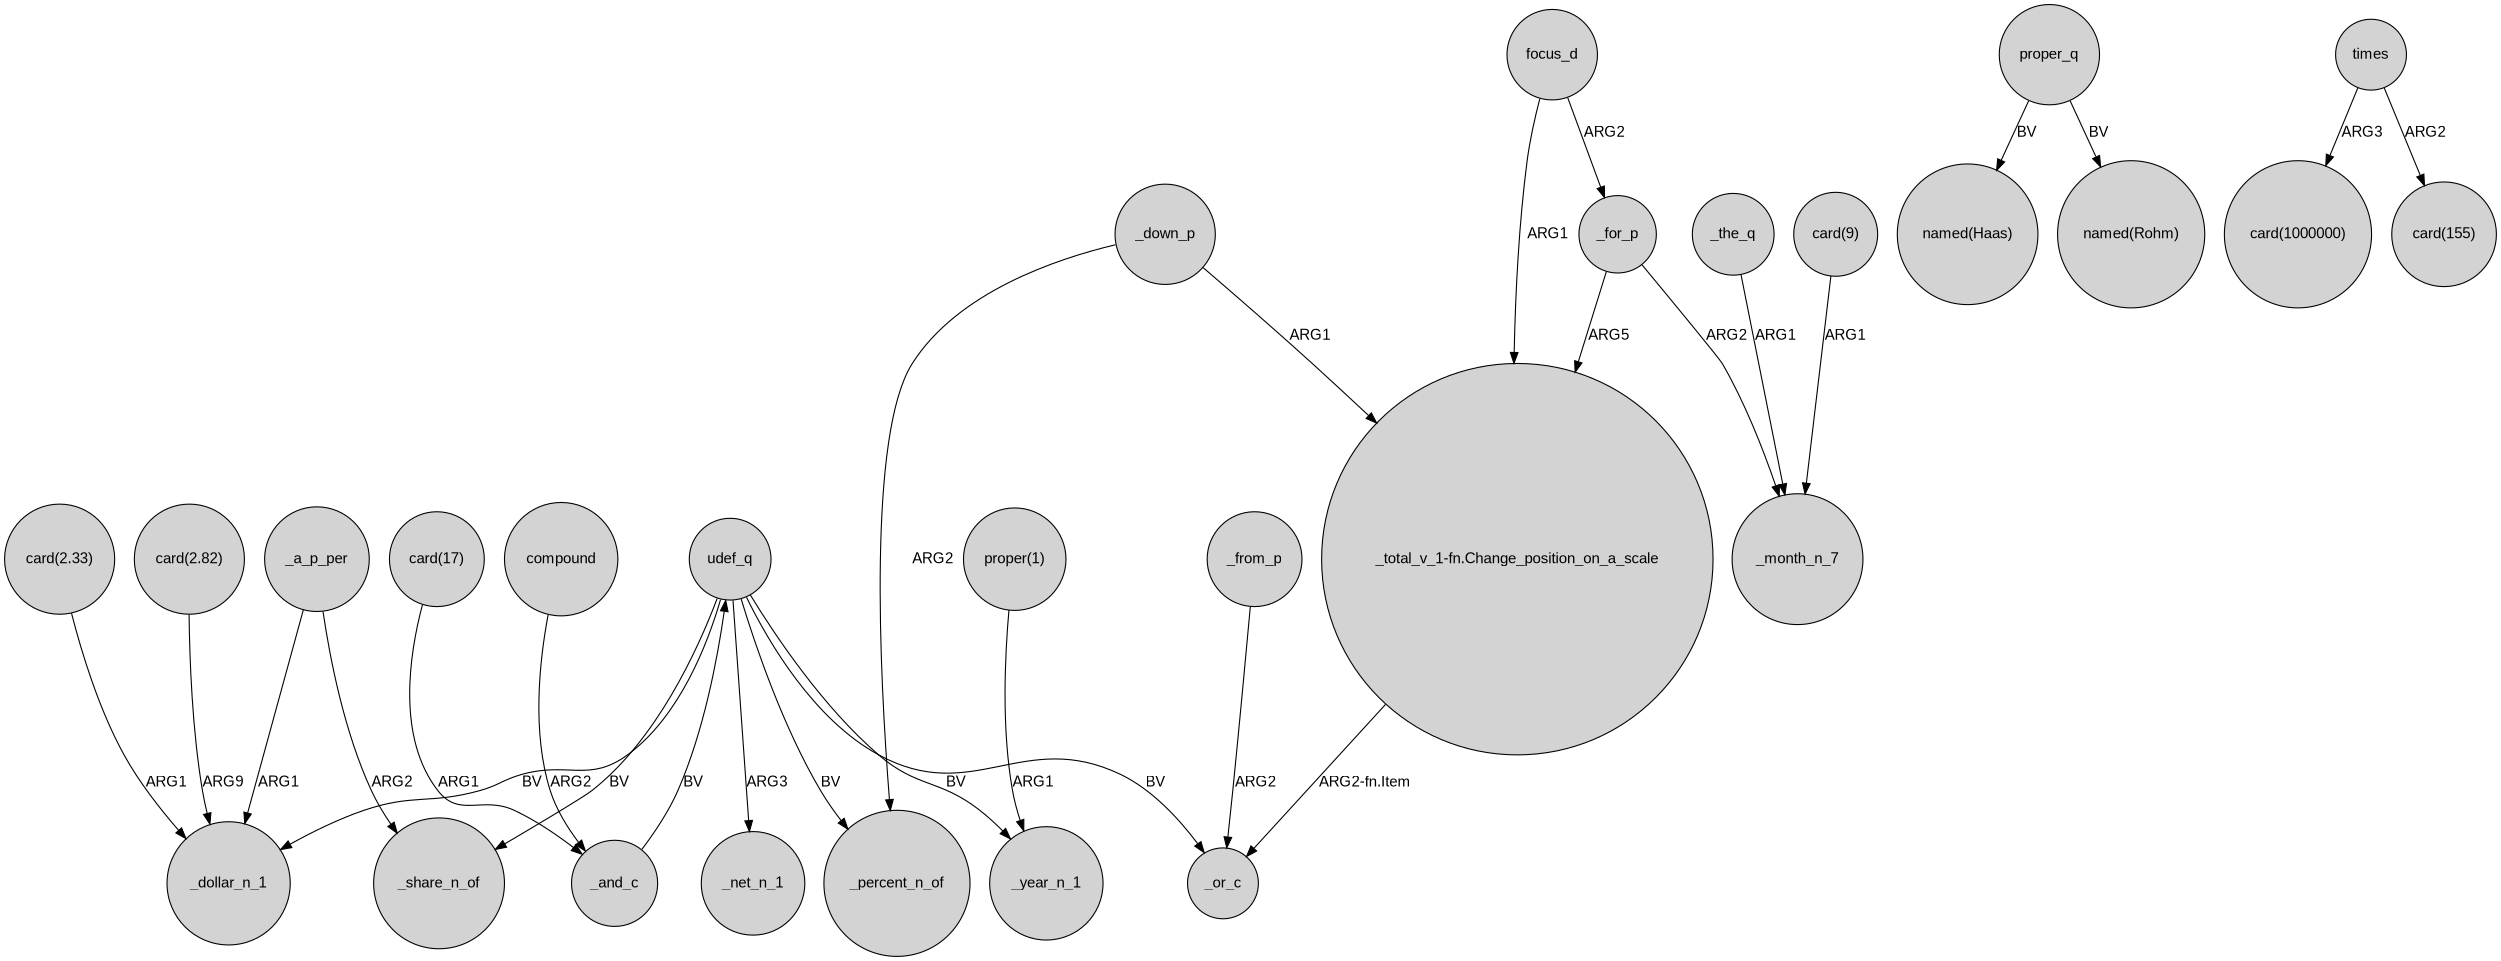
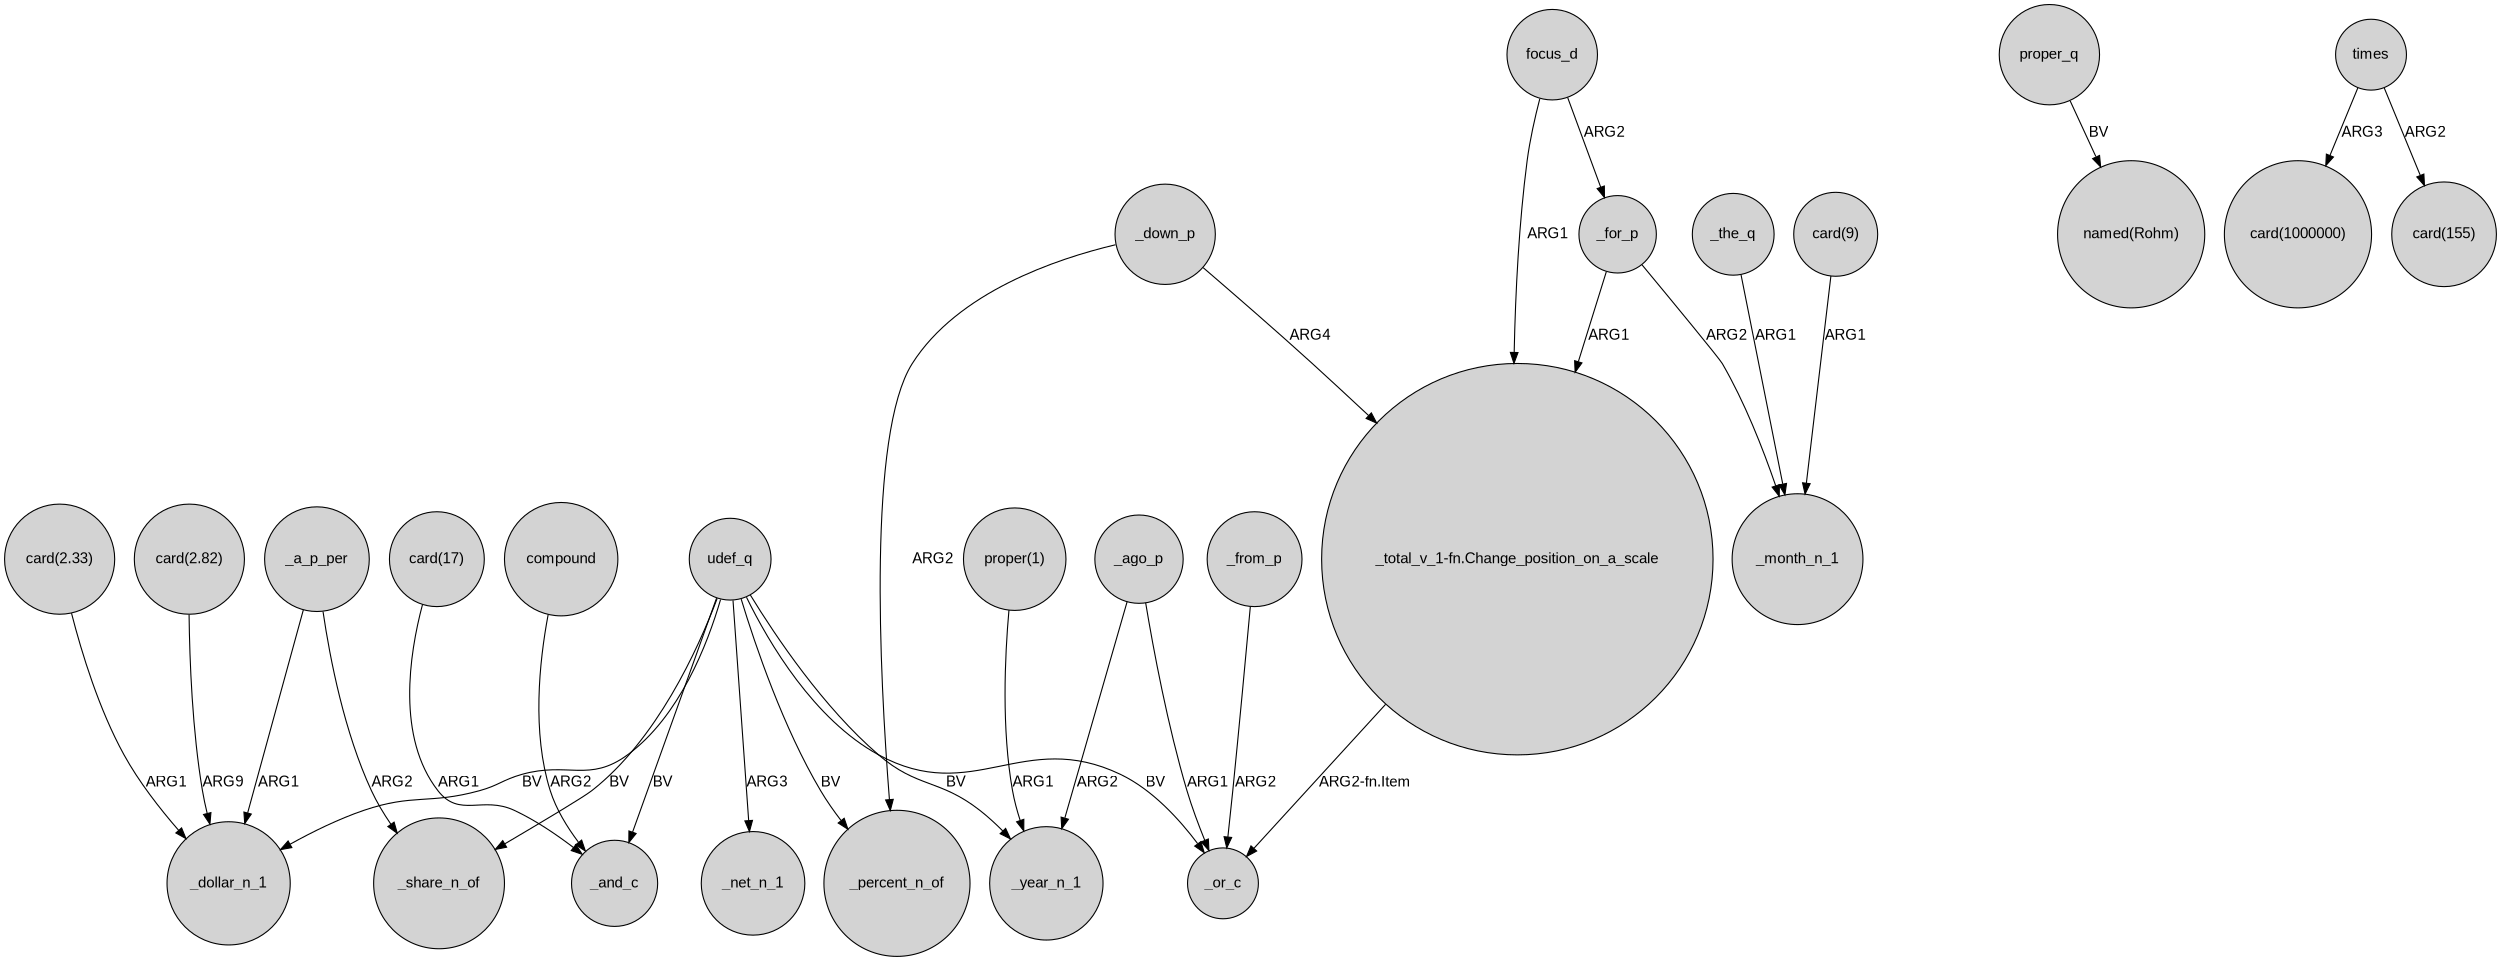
node "named(Haas)": removed
edge "_down_p" -> "_total_v_1-fn.Change_position_on_a_scale": label "ARG1" -> "ARG4"
edge "_for_p" -> "_total_v_1-fn.Change_position_on_a_scale": label "ARG5" -> "ARG1"
node "_ago_p": added
node "_month_n_7": label "_month_n_7" -> "_month_n_1"
edge "_and_c" -> "udef_q": reversed
